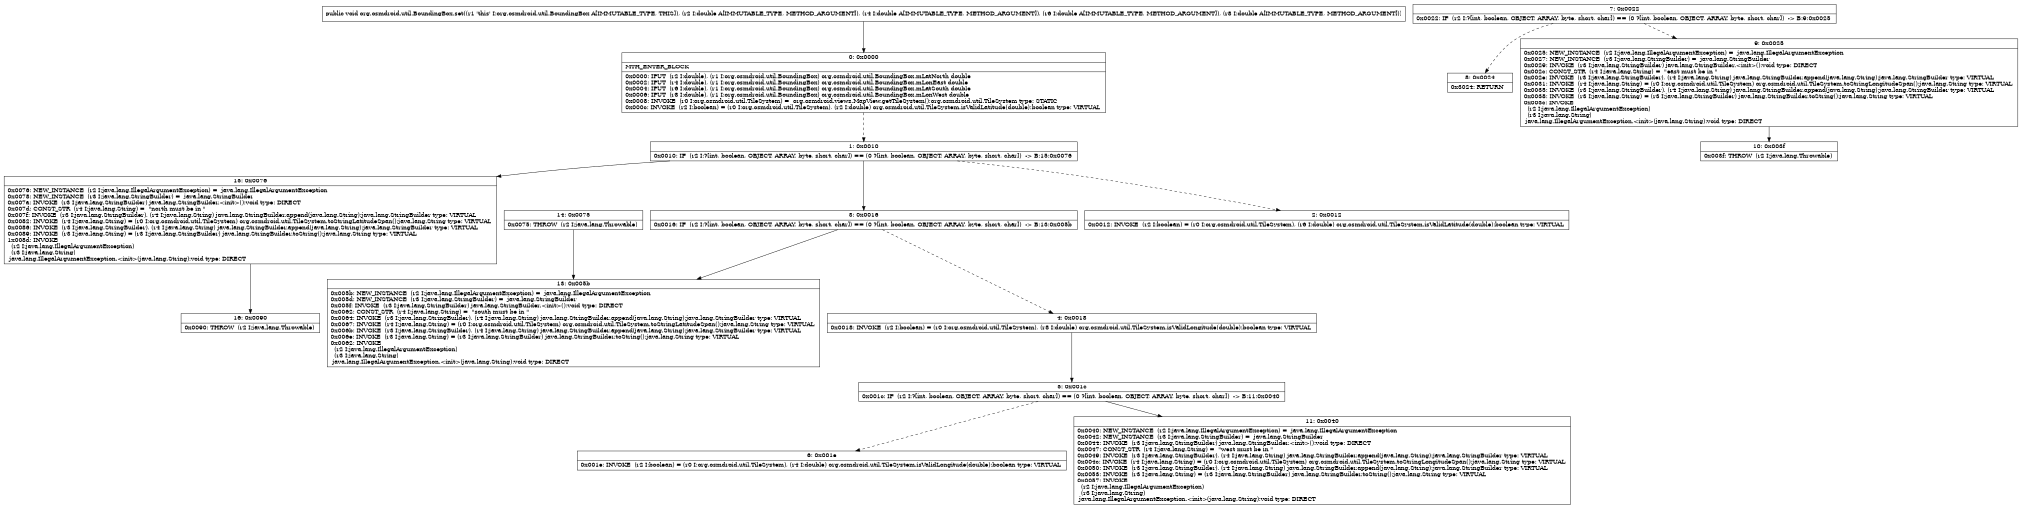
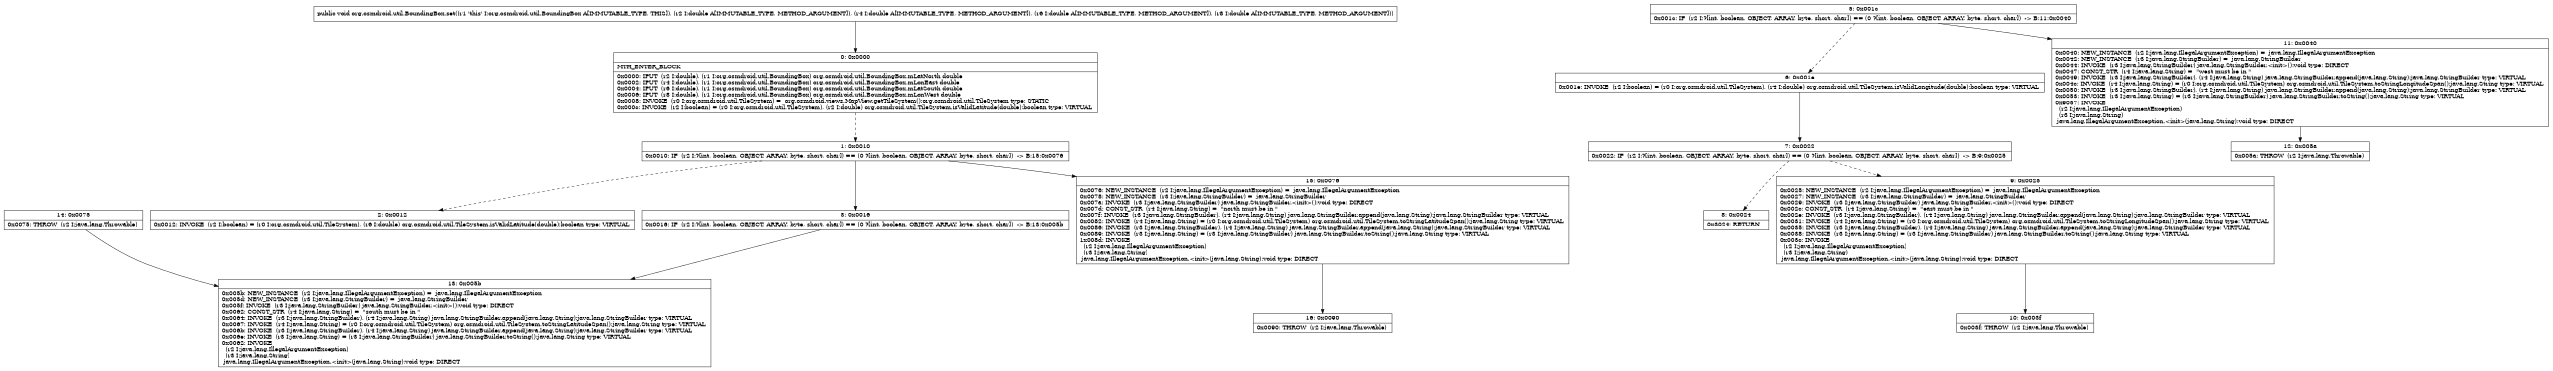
edge "6: 0x001e" -> "7: 0x0022": added
node "12: 0x005a": added
node "4: 0x0018": removed
node "11: 0x0040": text "0x0057: INVOKE" -> "0x9057: INVOKE"
